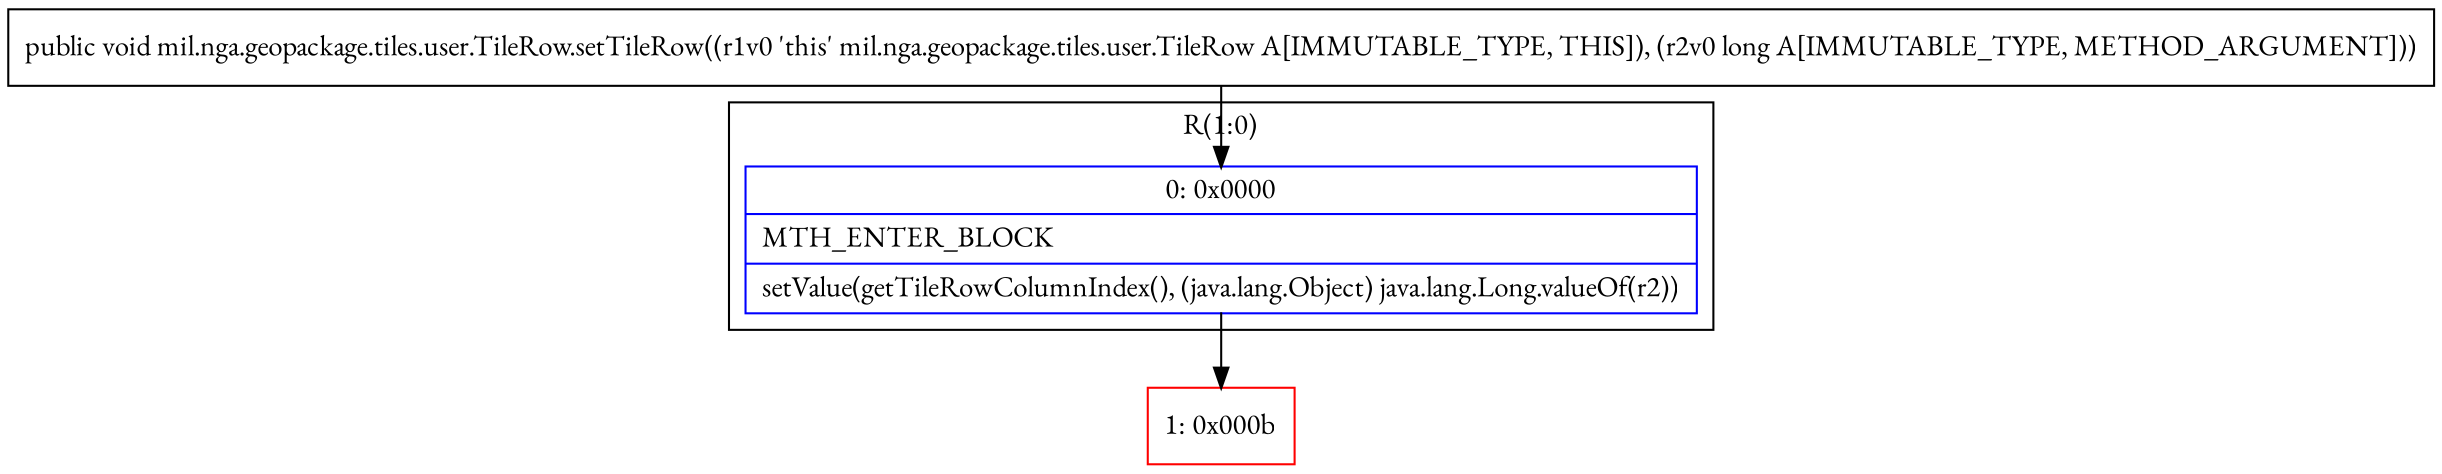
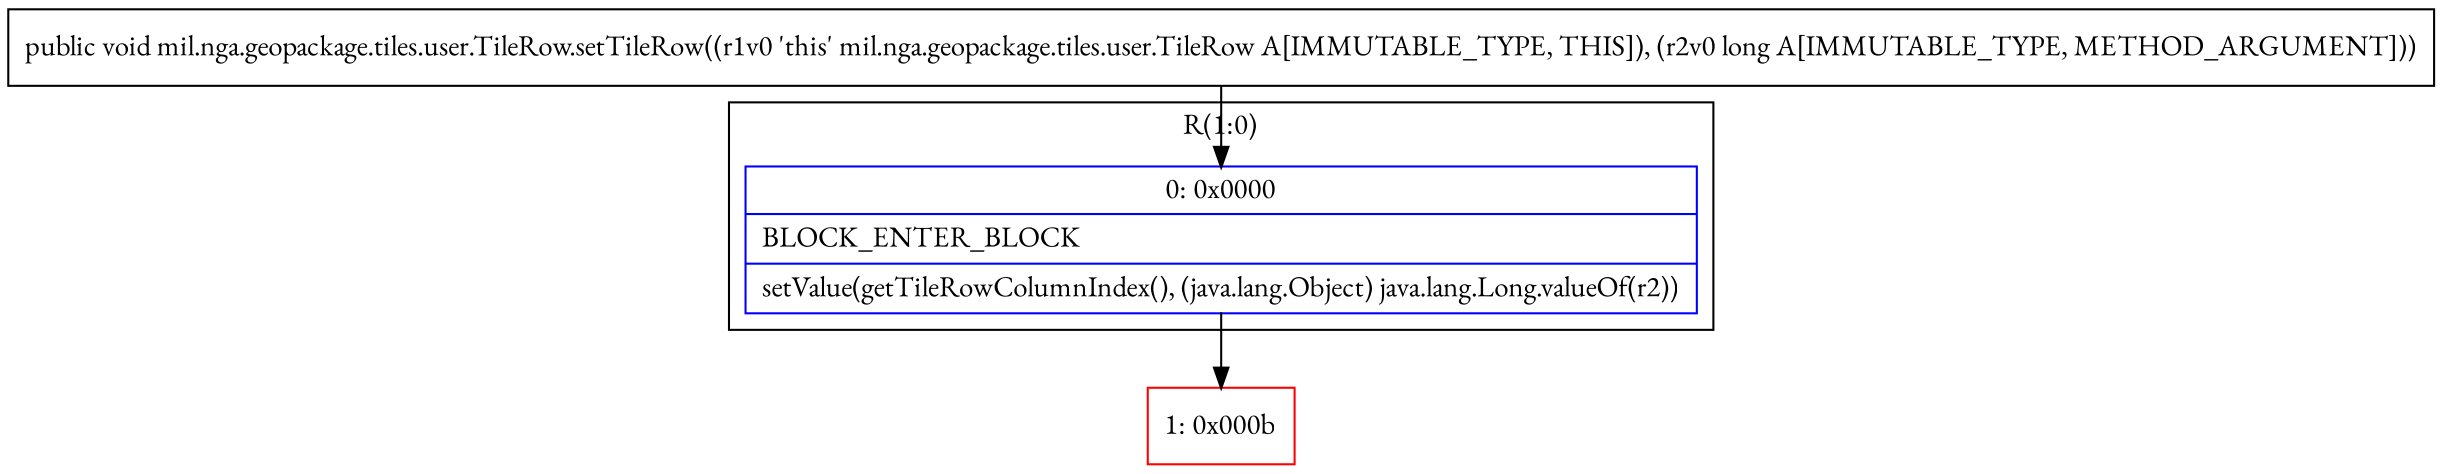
node "0: 0x0000": text "MTH_ENTER_BLOCK" -> "BLOCK_ENTER_BLOCK"
